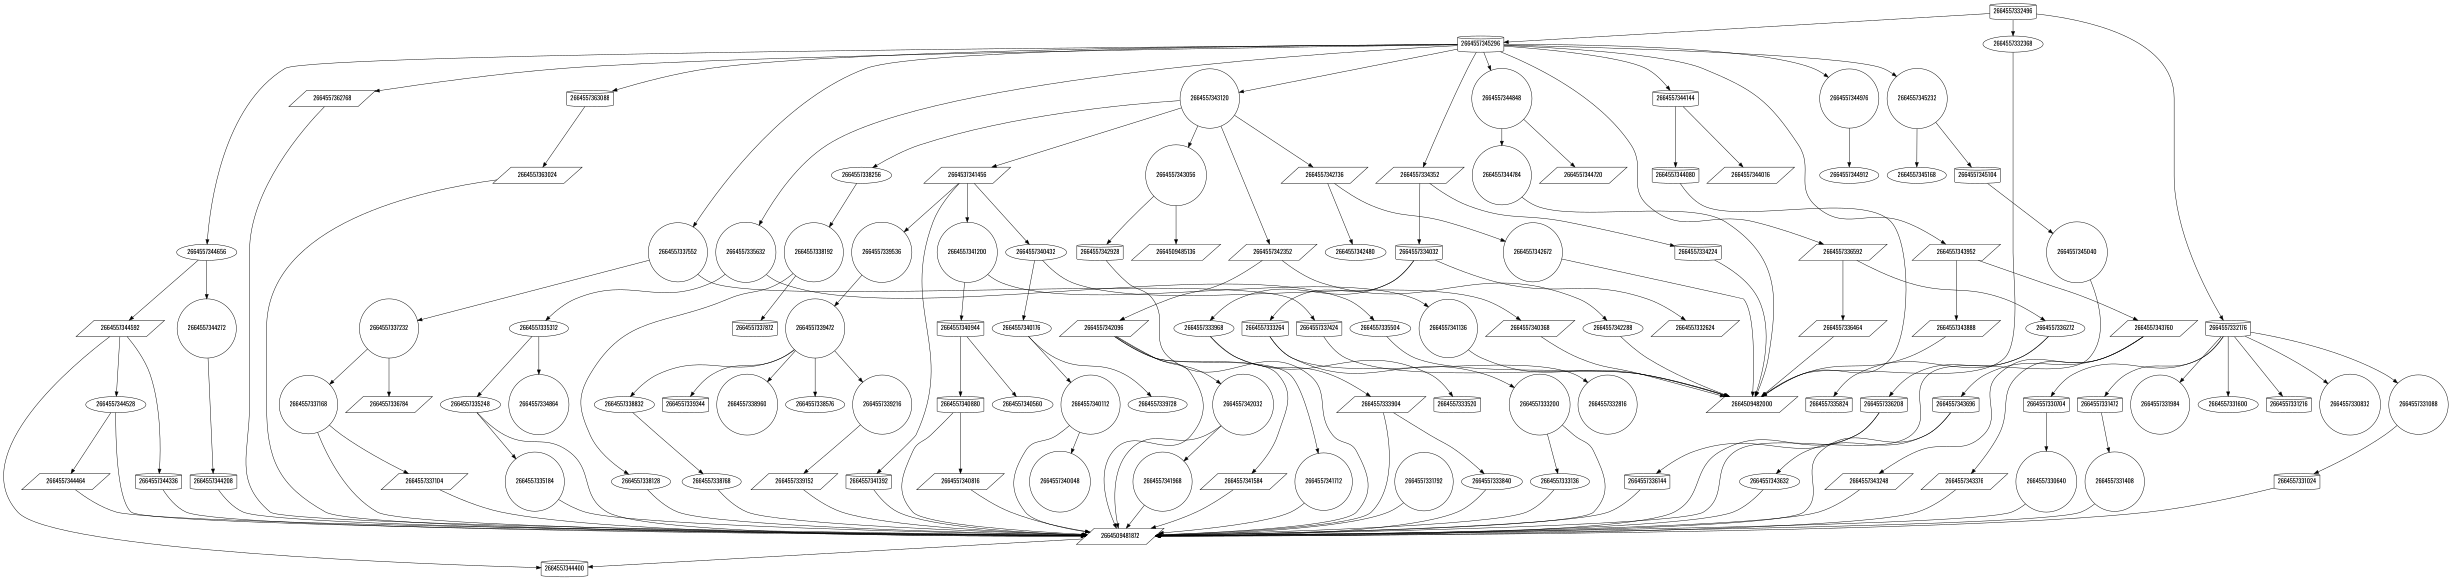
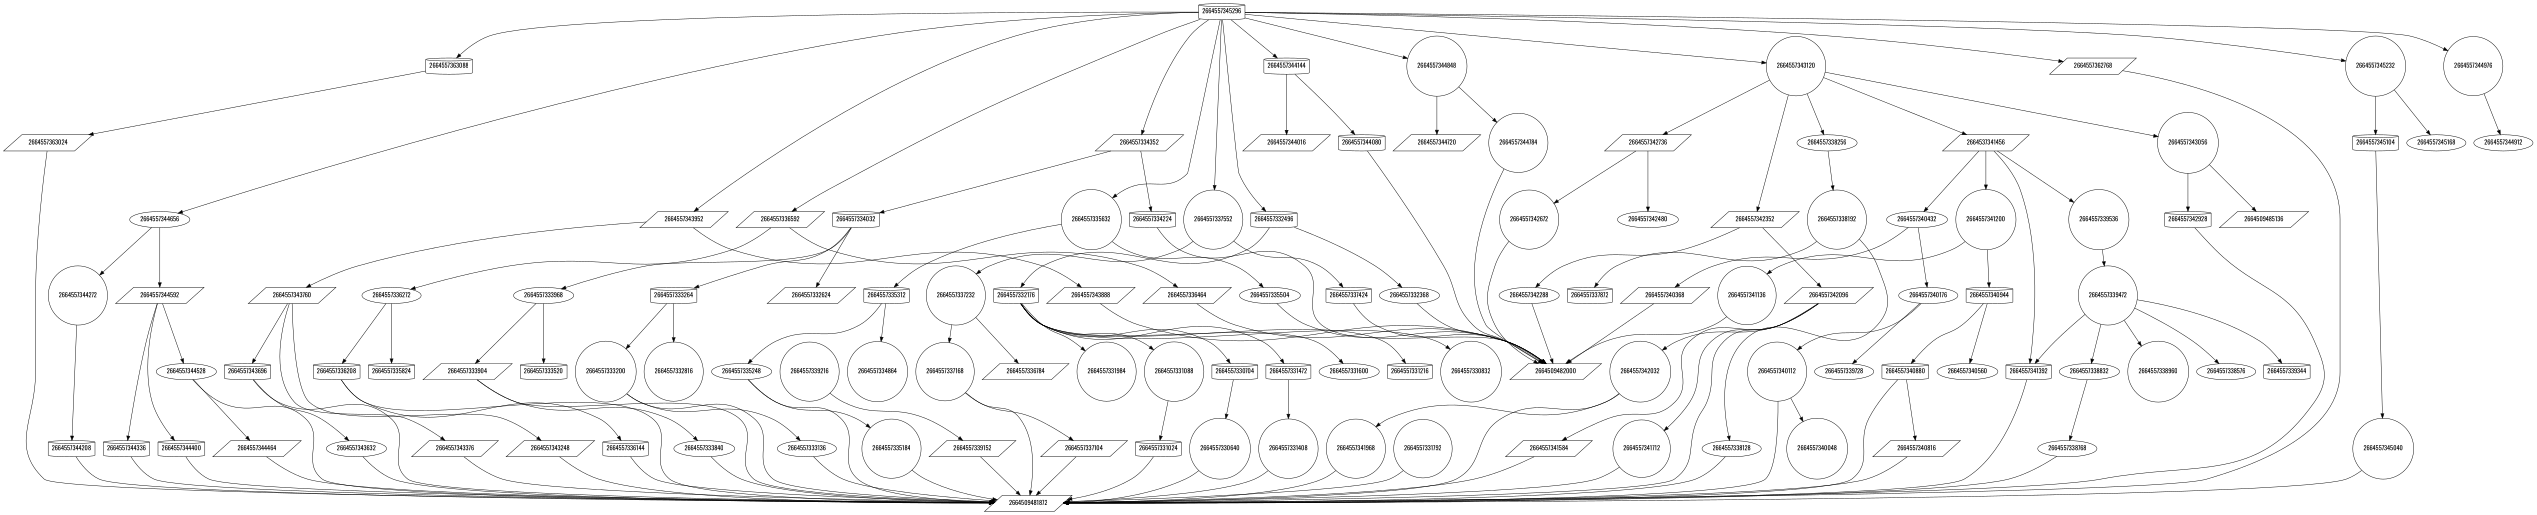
edge "2664557332496" -> "2664557345296": reversed
node "2664557335312": shape ellipse -> cylinder
edge "2664557339472" -> "2664557339216": now "2664557339472" -> "2664557341392"
edge "2664509481872" -> "2664557344400": reversed
